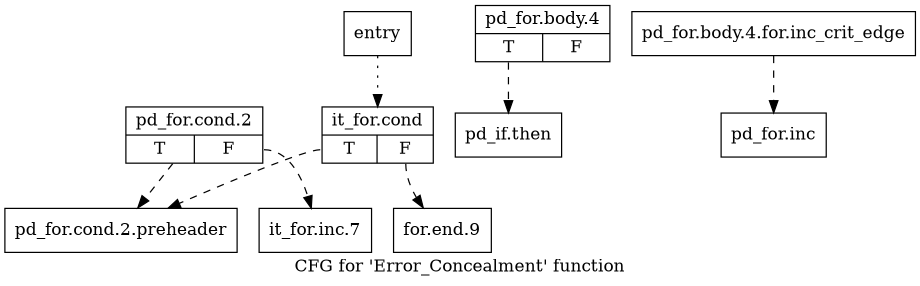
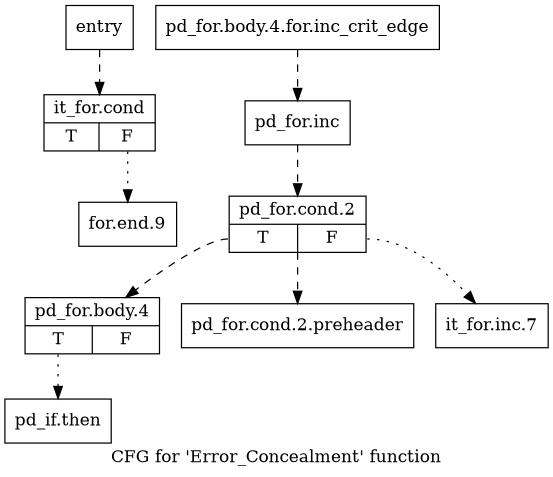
edge "entry" -> "it_for.cond": style dotted -> dashed
edge "pd_for.body.4" -> "pd_if.then": style dashed -> dotted
edge "pd_for.inc" -> "pd_for.cond.2": added
edge "pd_for.cond.2" -> "it_for.inc.7": style dashed -> dotted
edge "it_for.cond" -> "pd_for.cond.2.preheader": removed
edge "it_for.cond" -> "for.end.9": style dashed -> dotted
edge "pd_for.cond.2" -> "pd_for.body.4": added
